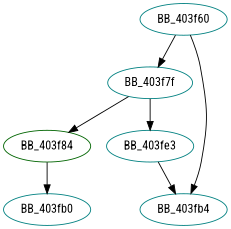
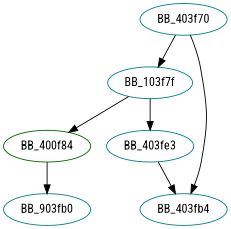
node "BB_403f60": label "BB_403f60" -> "BB_403f70"
node "BB_403f7f": label "BB_403f7f" -> "BB_103f7f"
node "BB_403f84": label "BB_403f84" -> "BB_400f84"
node "BB_403fb0": label "BB_403fb0" -> "BB_903fb0"
